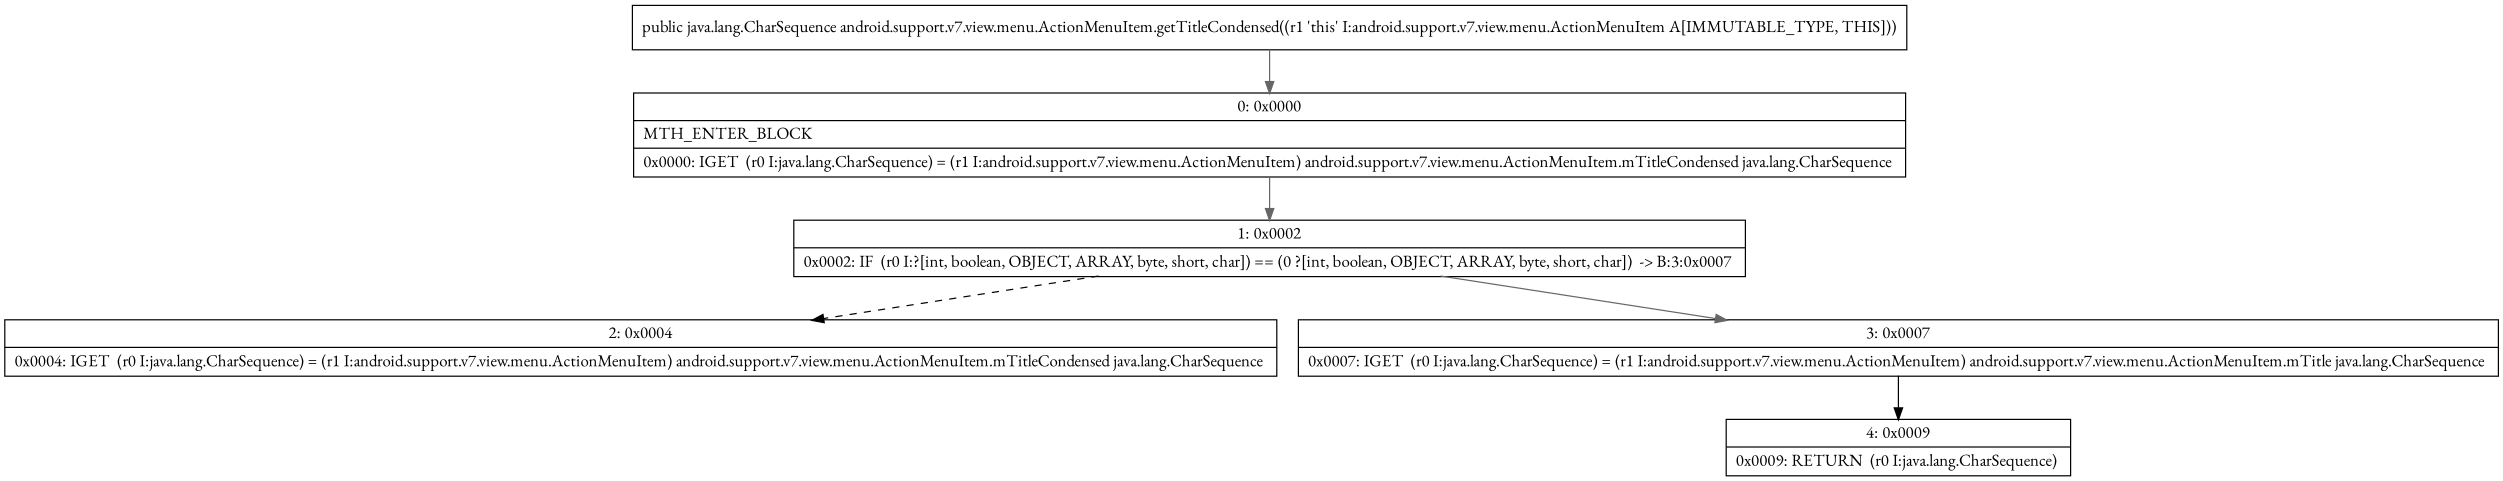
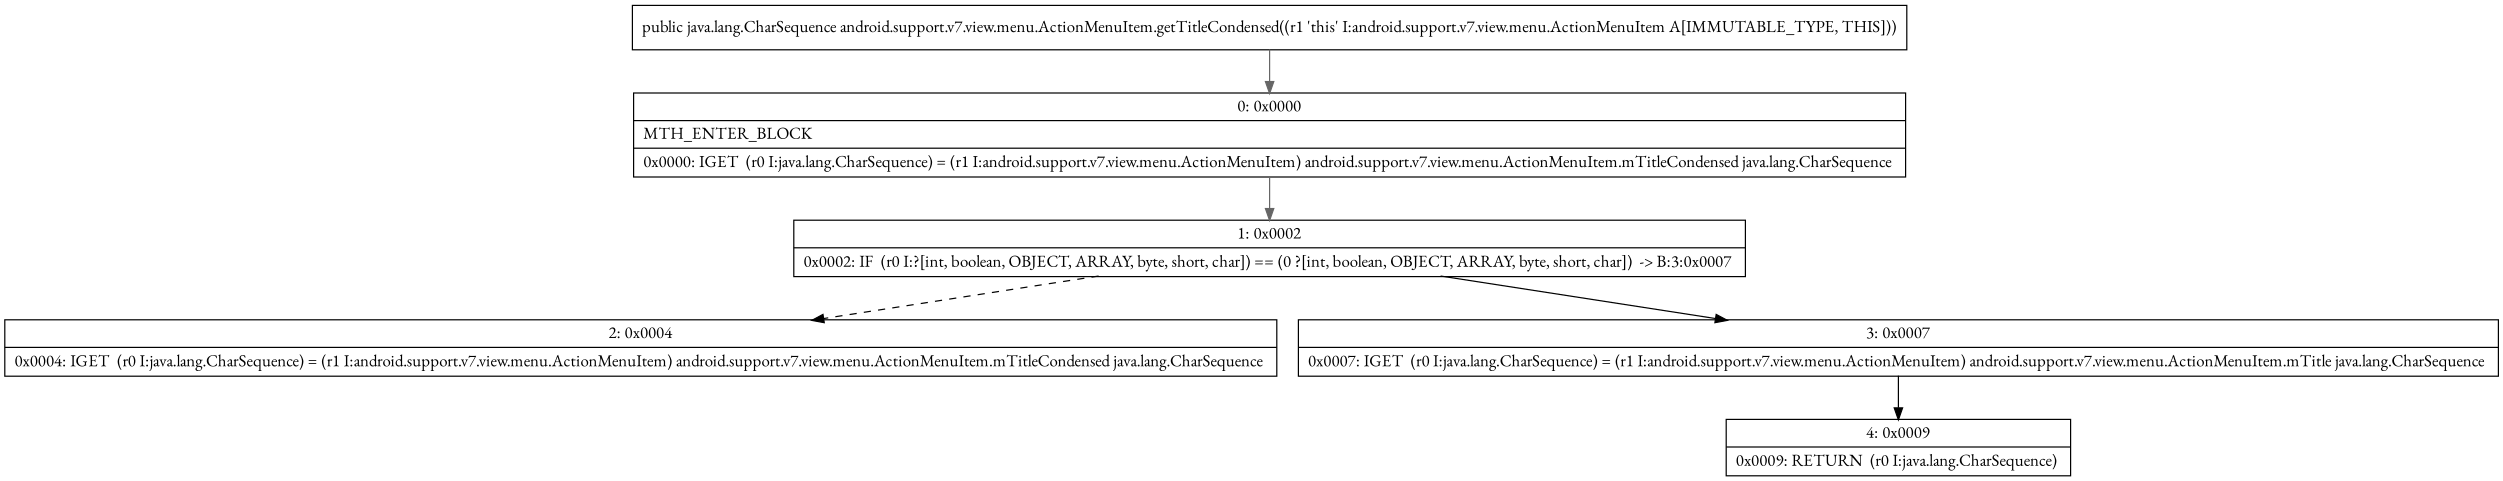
edge "1: 0x0002" -> "3: 0x0007": color gray40 -> black
